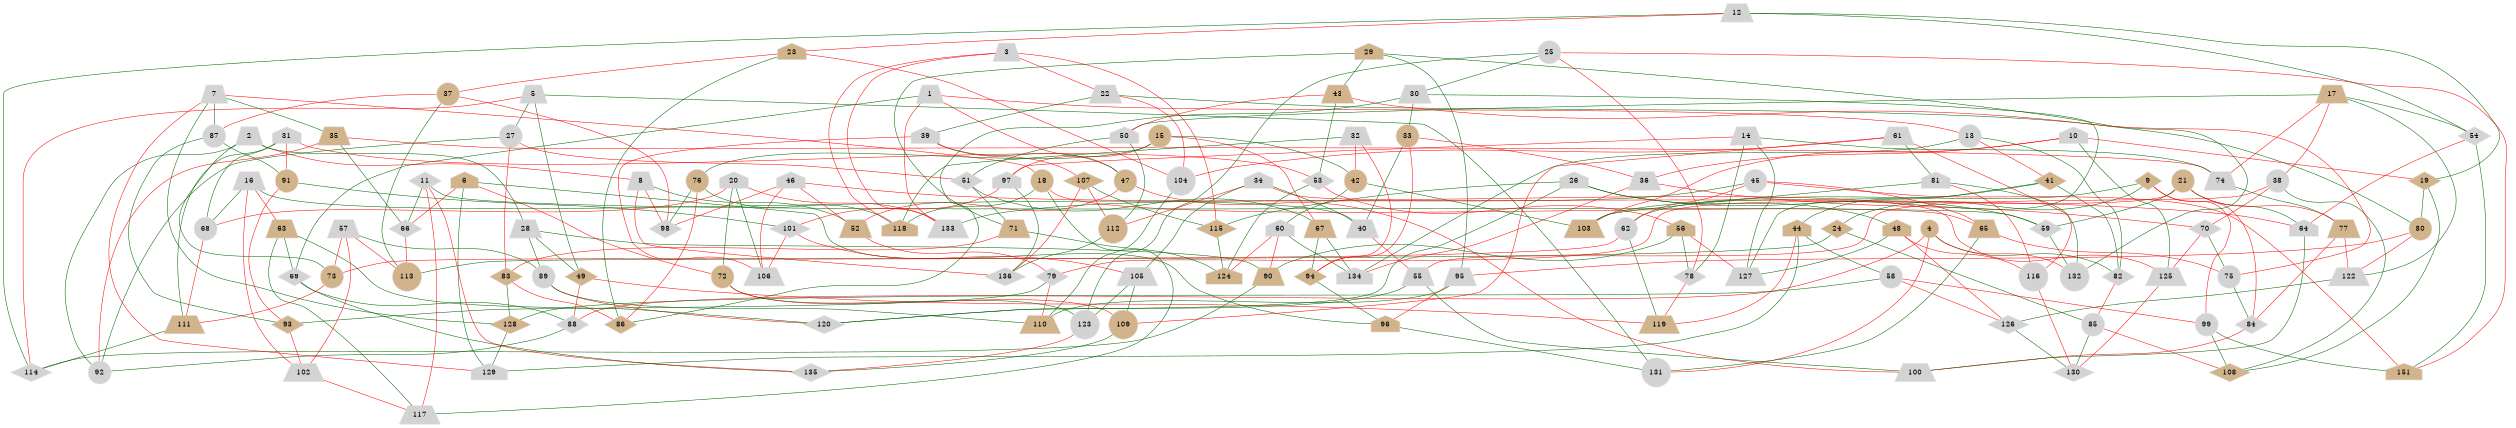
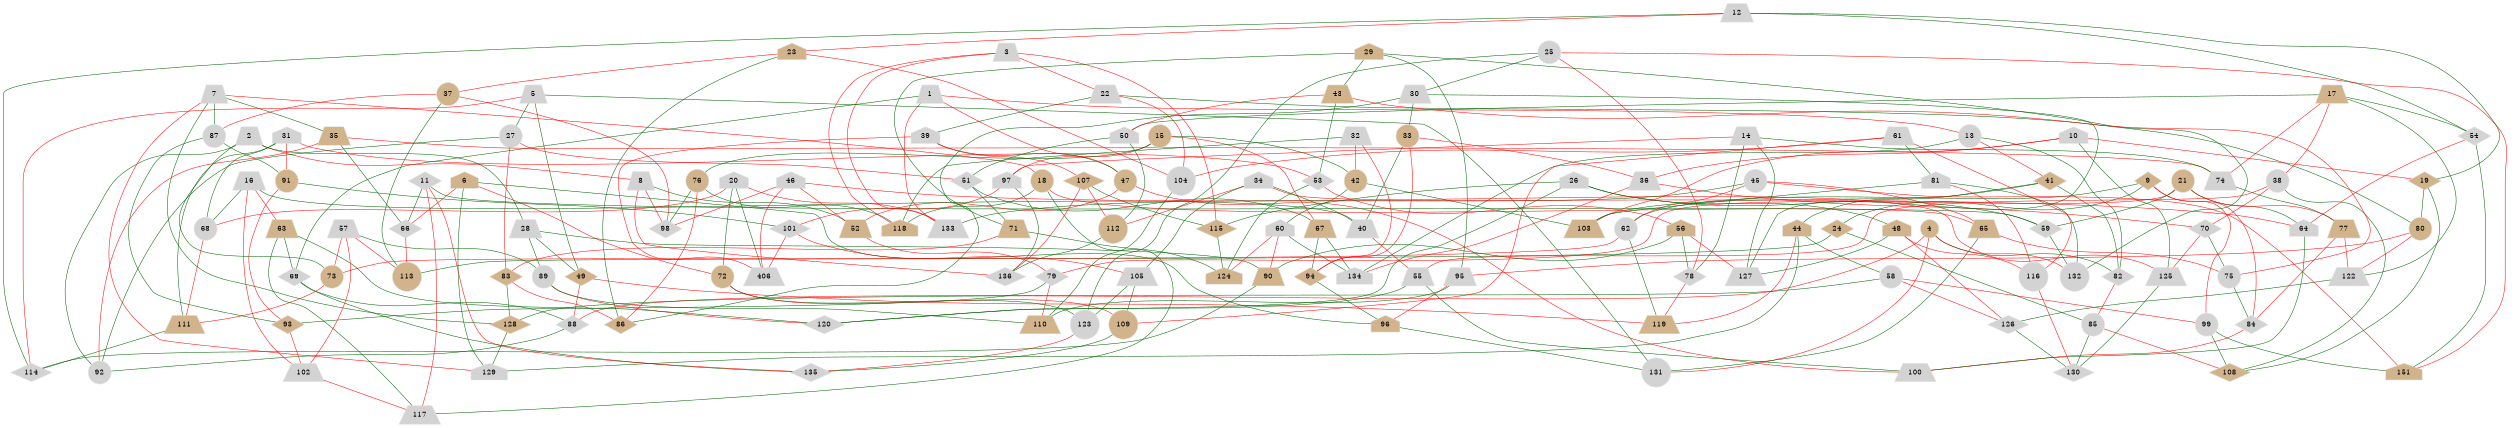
node "106": label "106" -> "406"
edge "125" -- "130": color red -> darkgreen
